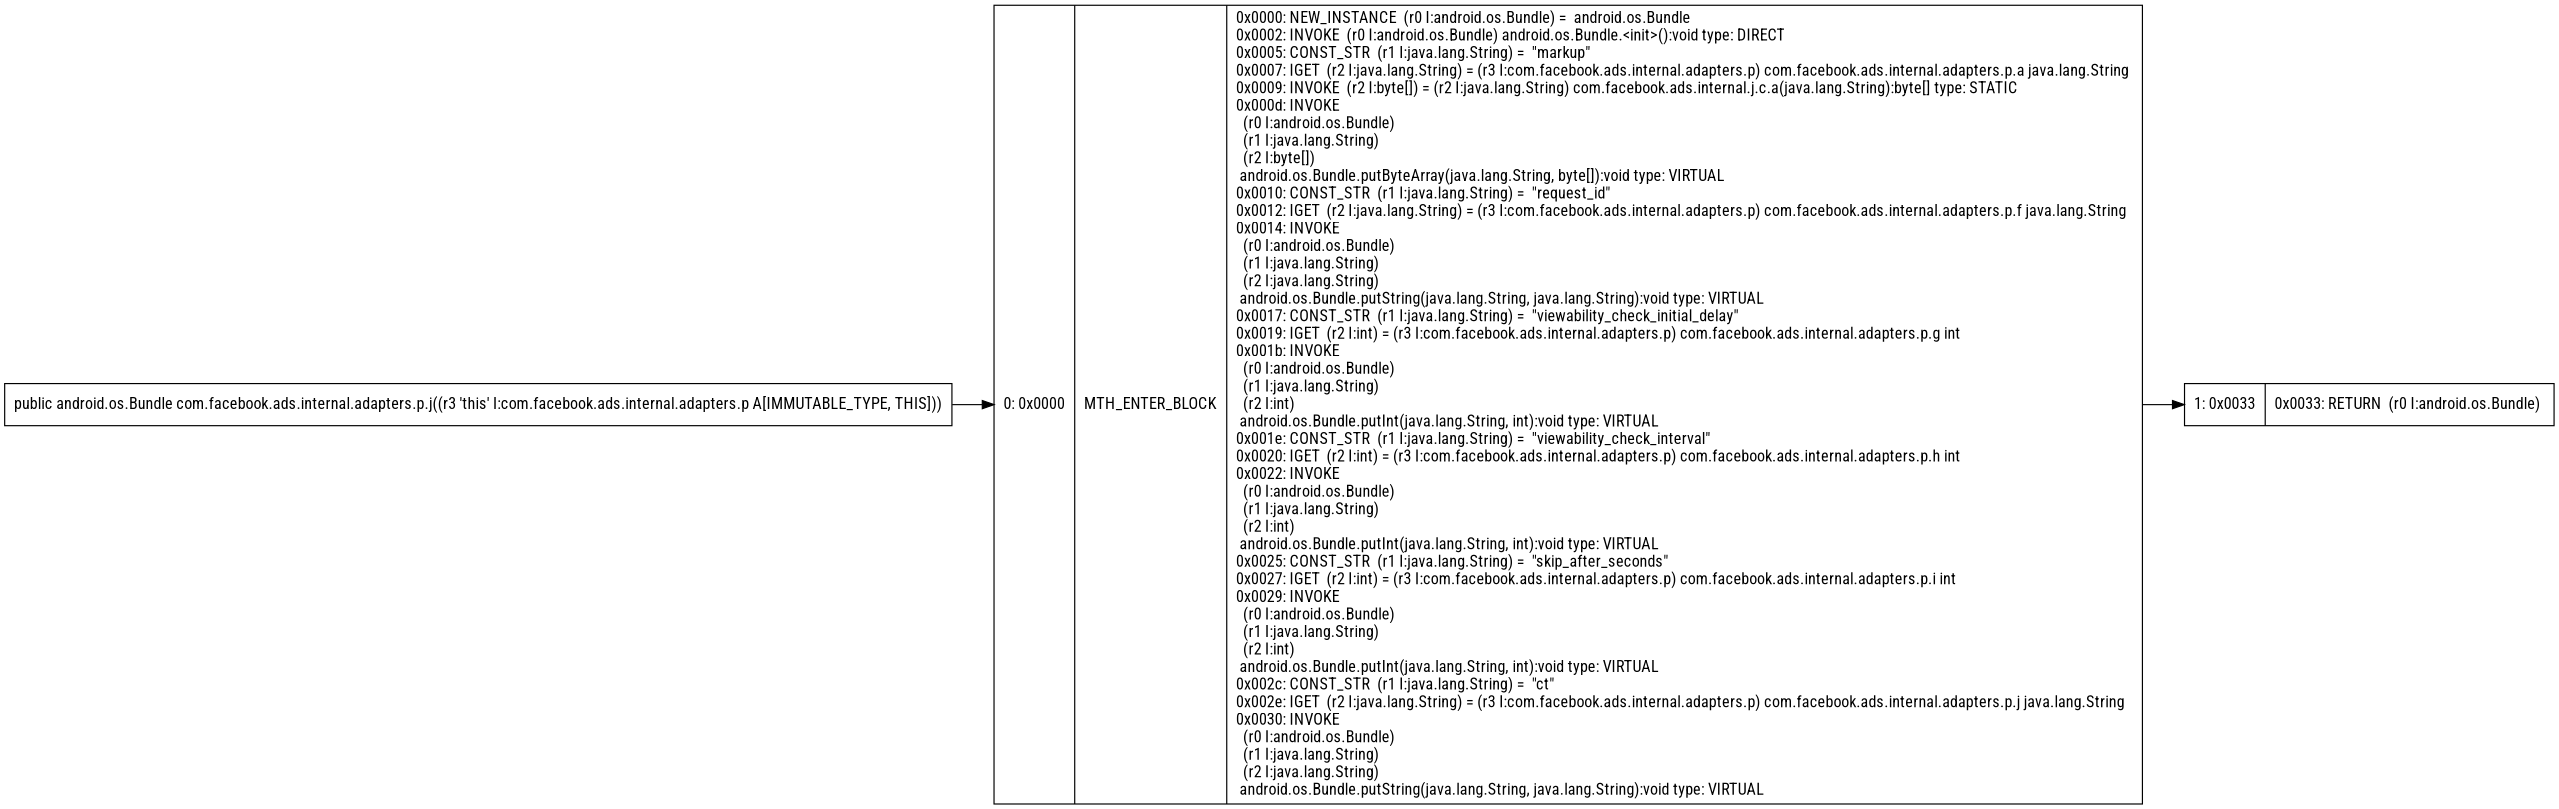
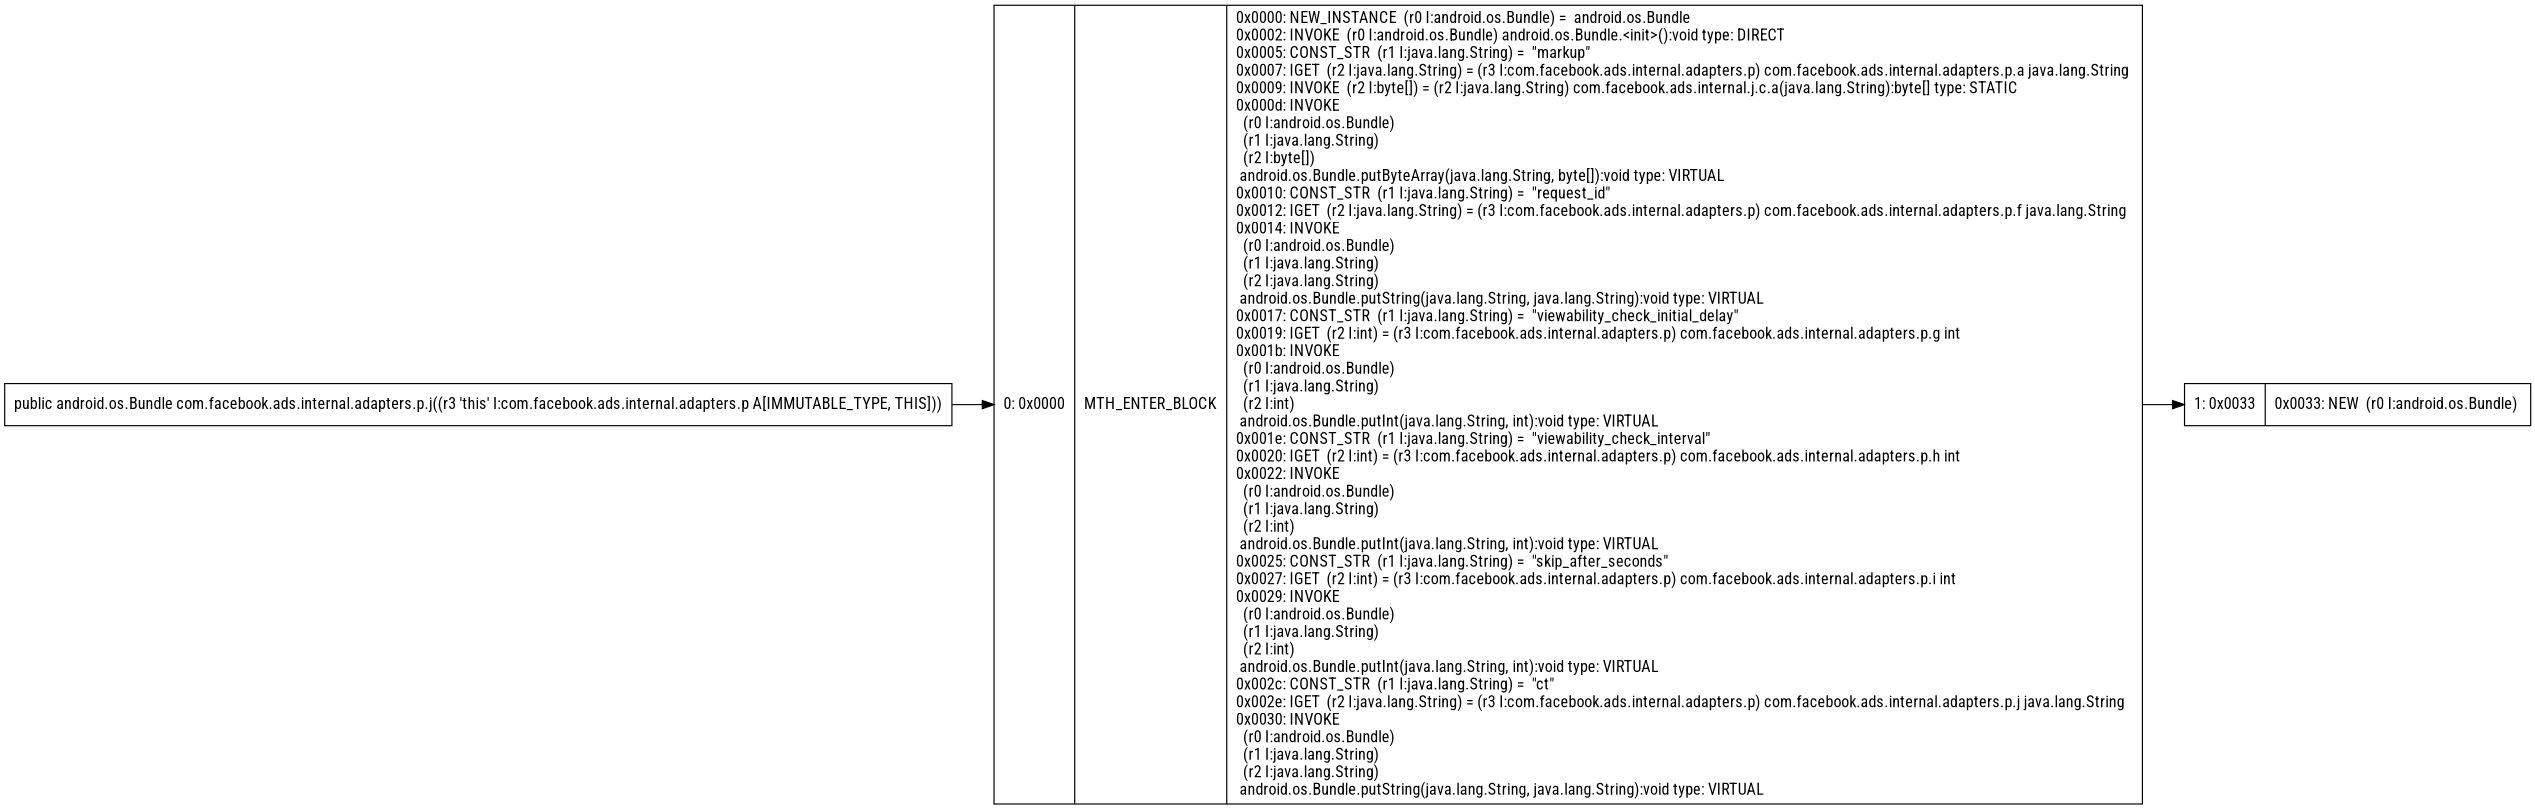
node "1: 0x0033": text "0x0033: RETURN  (r0 I:android.os.Bundle)" -> "0x0033: NEW  (r0 I:android.os.Bundle)"
